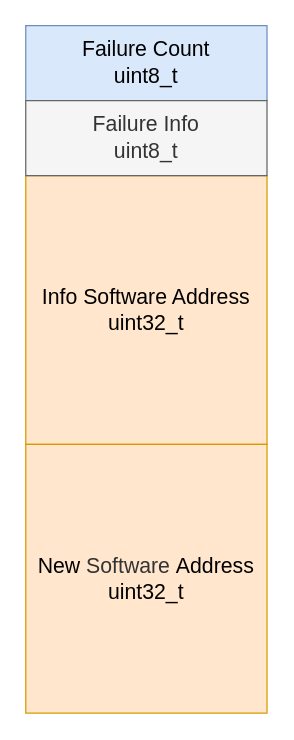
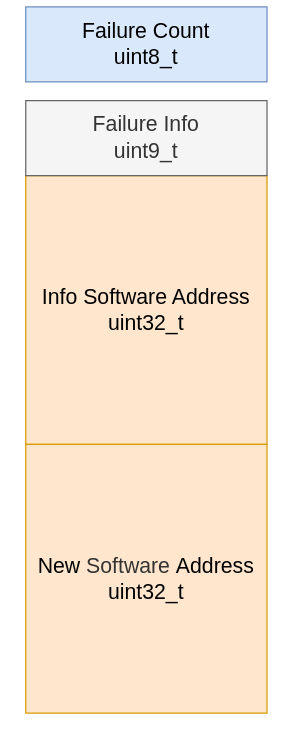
node "Failure Count uint8_t": moved (146, 63) -> (146, 44)
node "Failure Info uint8_t": label "Failure Info uint8_t" -> "Failure Info uint9_t"
